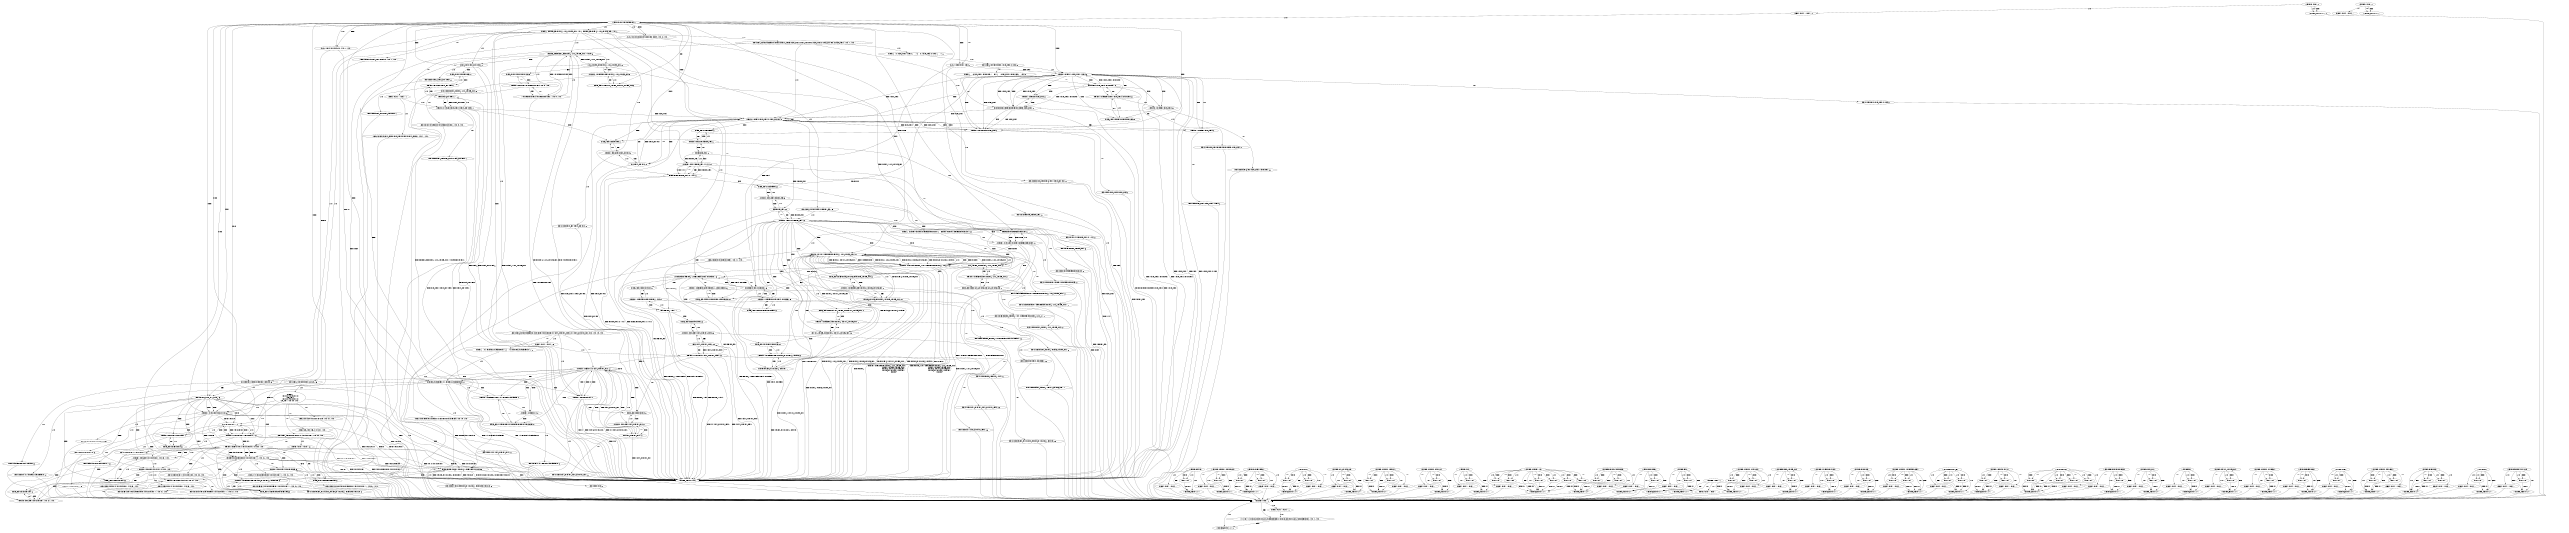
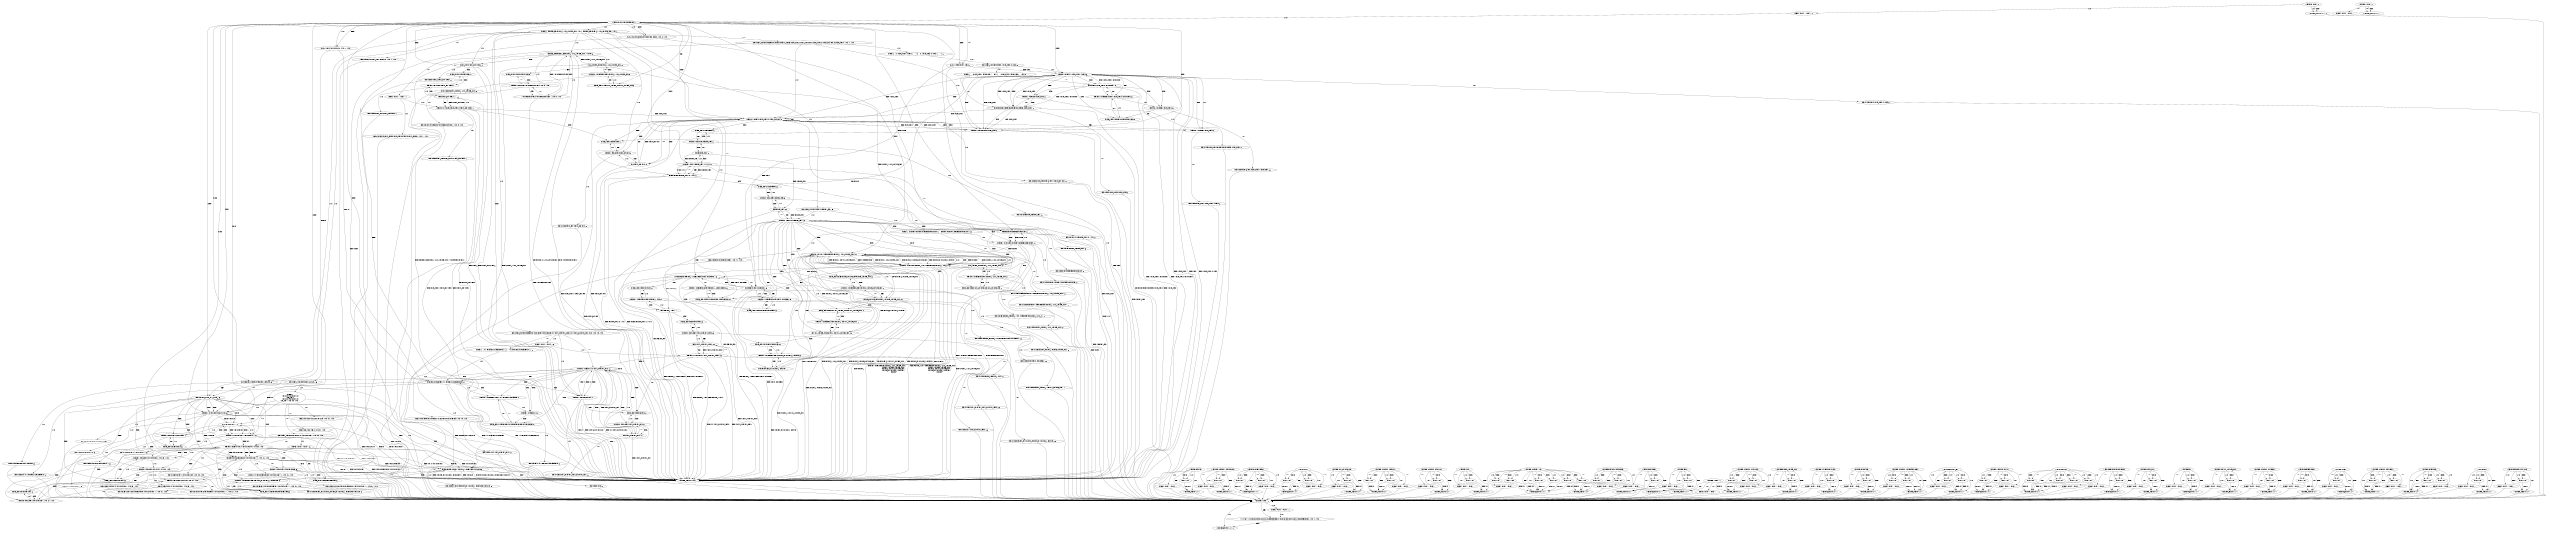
edge "(<operator>.notEquals,other_client != clients_copy.end())" -> "(<operator>.fieldAccess,clients_copy.end)": added, label "CDG:"
edge "(<operator>.preIncrement,++it)" -> "(METHOD_RETURN,void)": label "DDG: ++it" -> "DDG: '/'"
